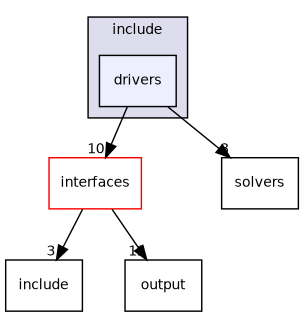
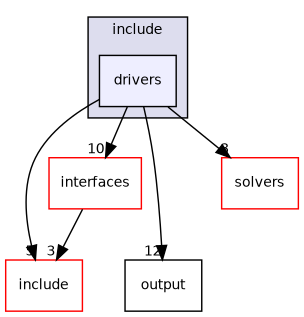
edge "drivers" -> "include": added
node "solvers": color black -> red
edge "interfaces" -> "output": now "drivers" -> "output"
node "include": color black -> red
